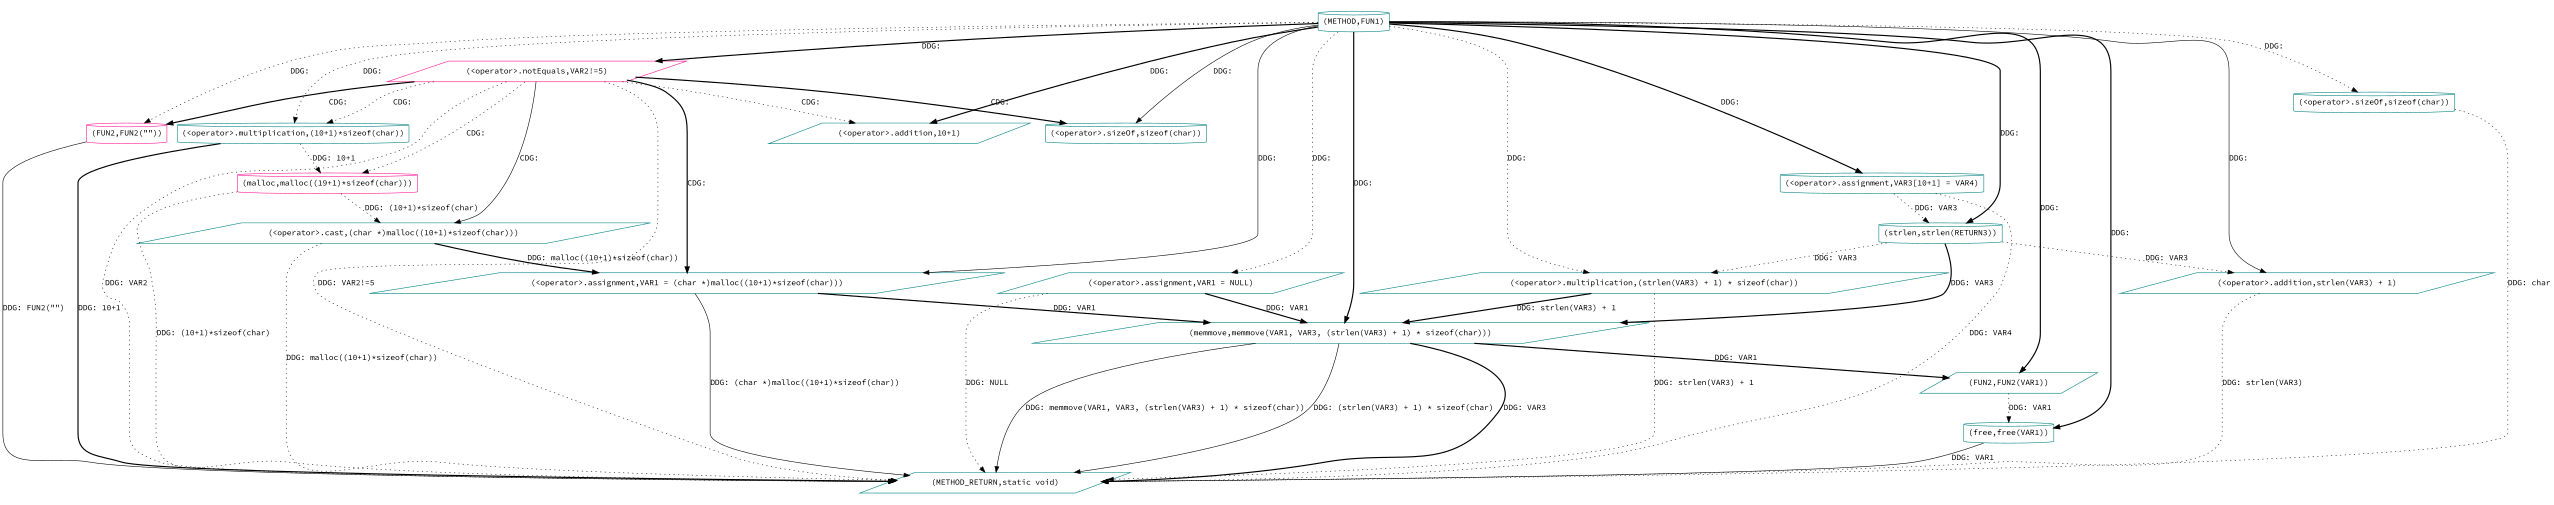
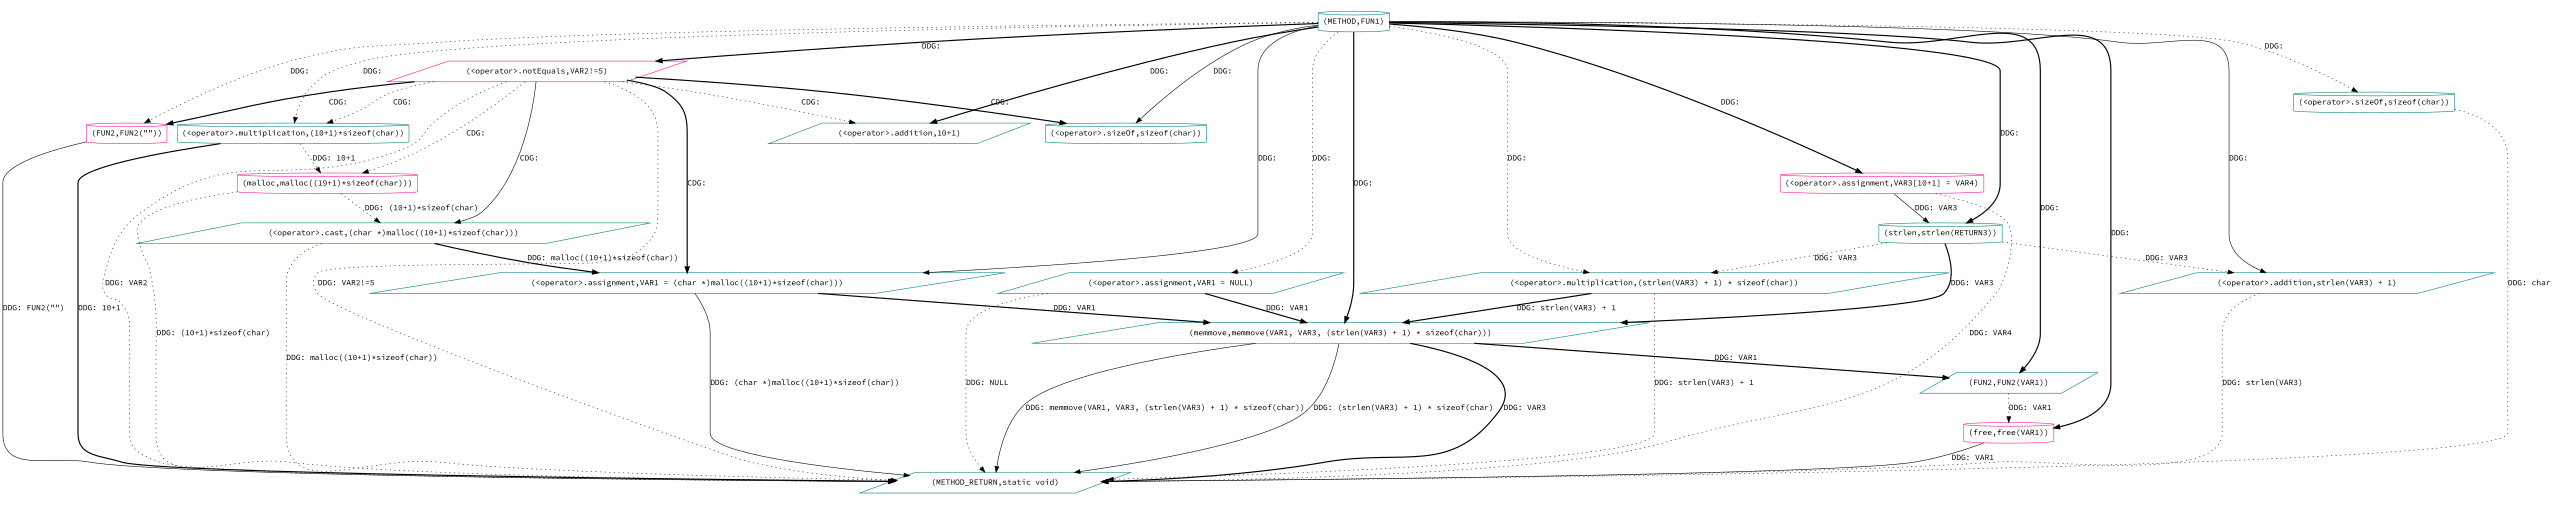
node "(<operator>.assignment,VAR3[10+1] = VAR4)": color teal -> deeppink
edge "(<operator>.assignment,VAR3[10+1] = VAR4)" -> "(strlen,strlen(RETURN3))": style dotted -> solid
node "(free,free(VAR1))": color teal -> deeppink
